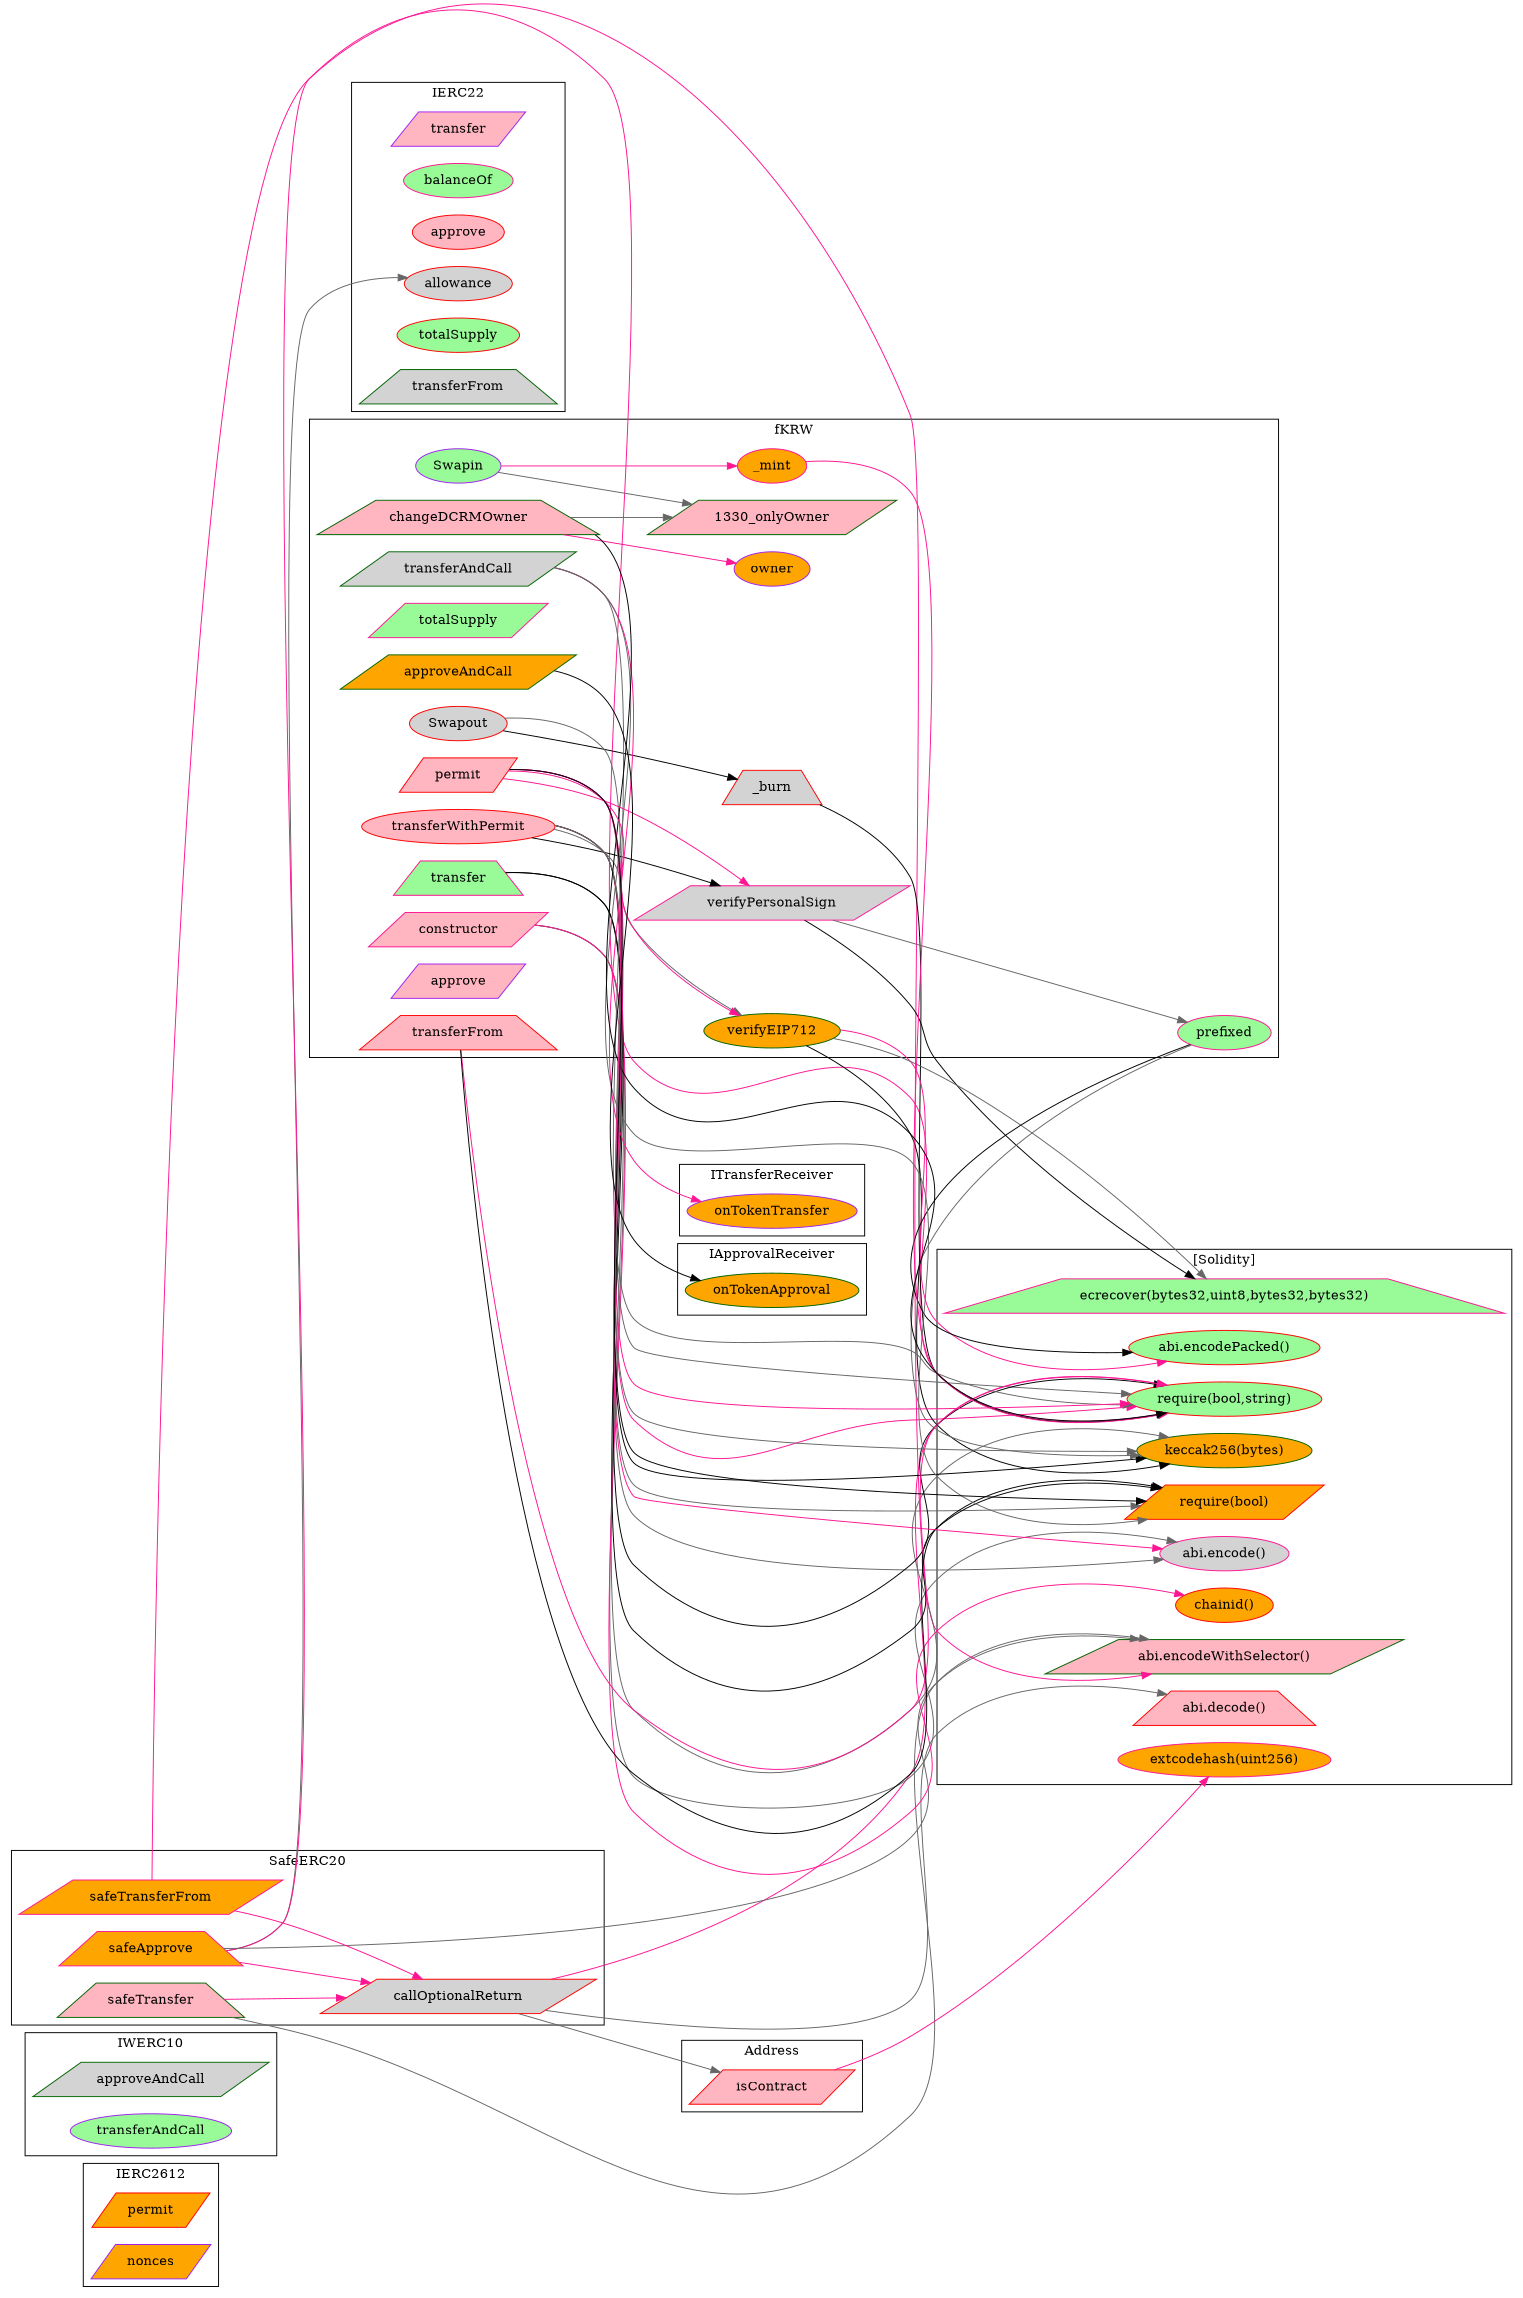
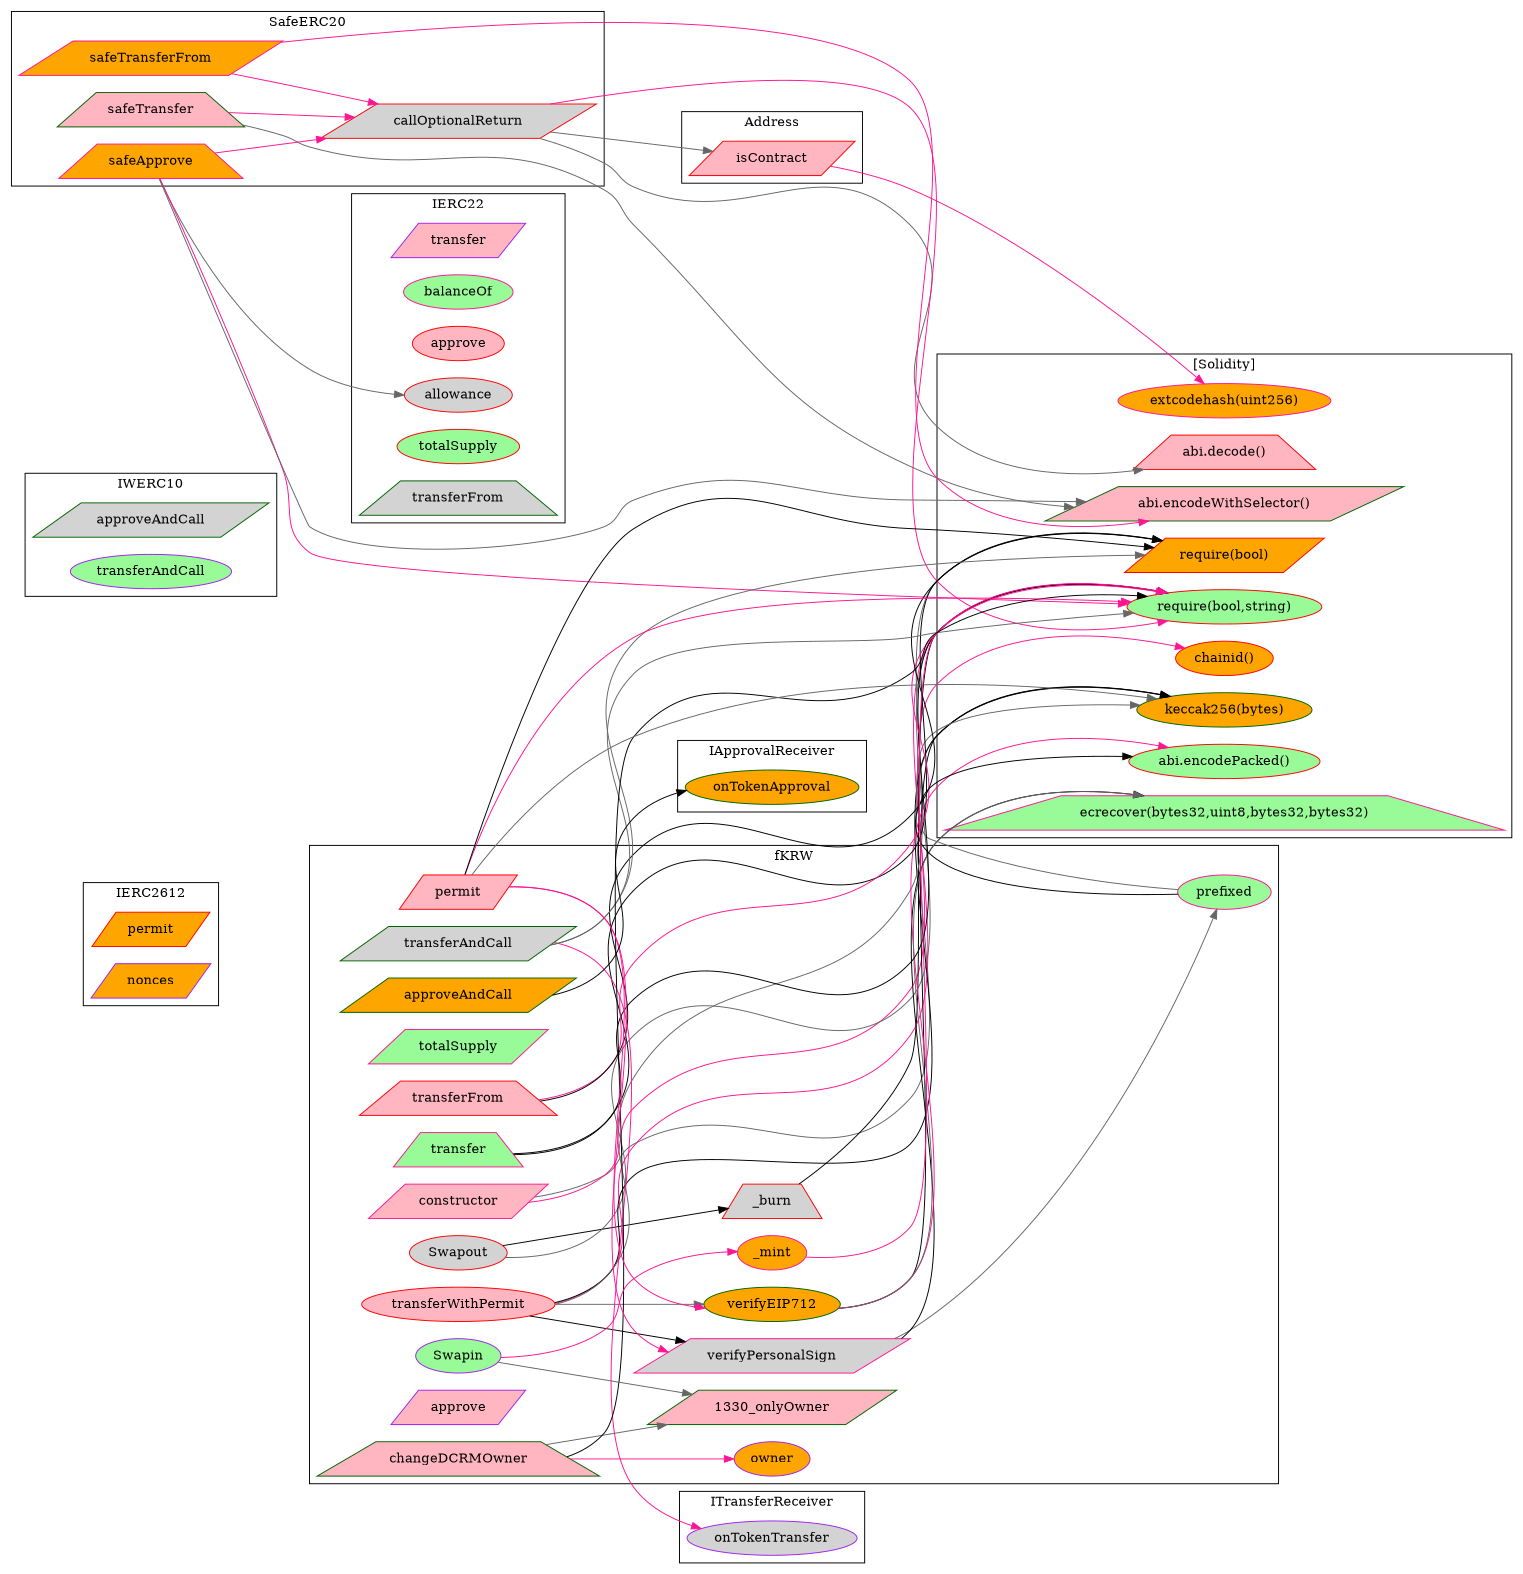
node "onTokenTransfer": fillcolor orange -> lightgrey
node "abi.encode()": removed
